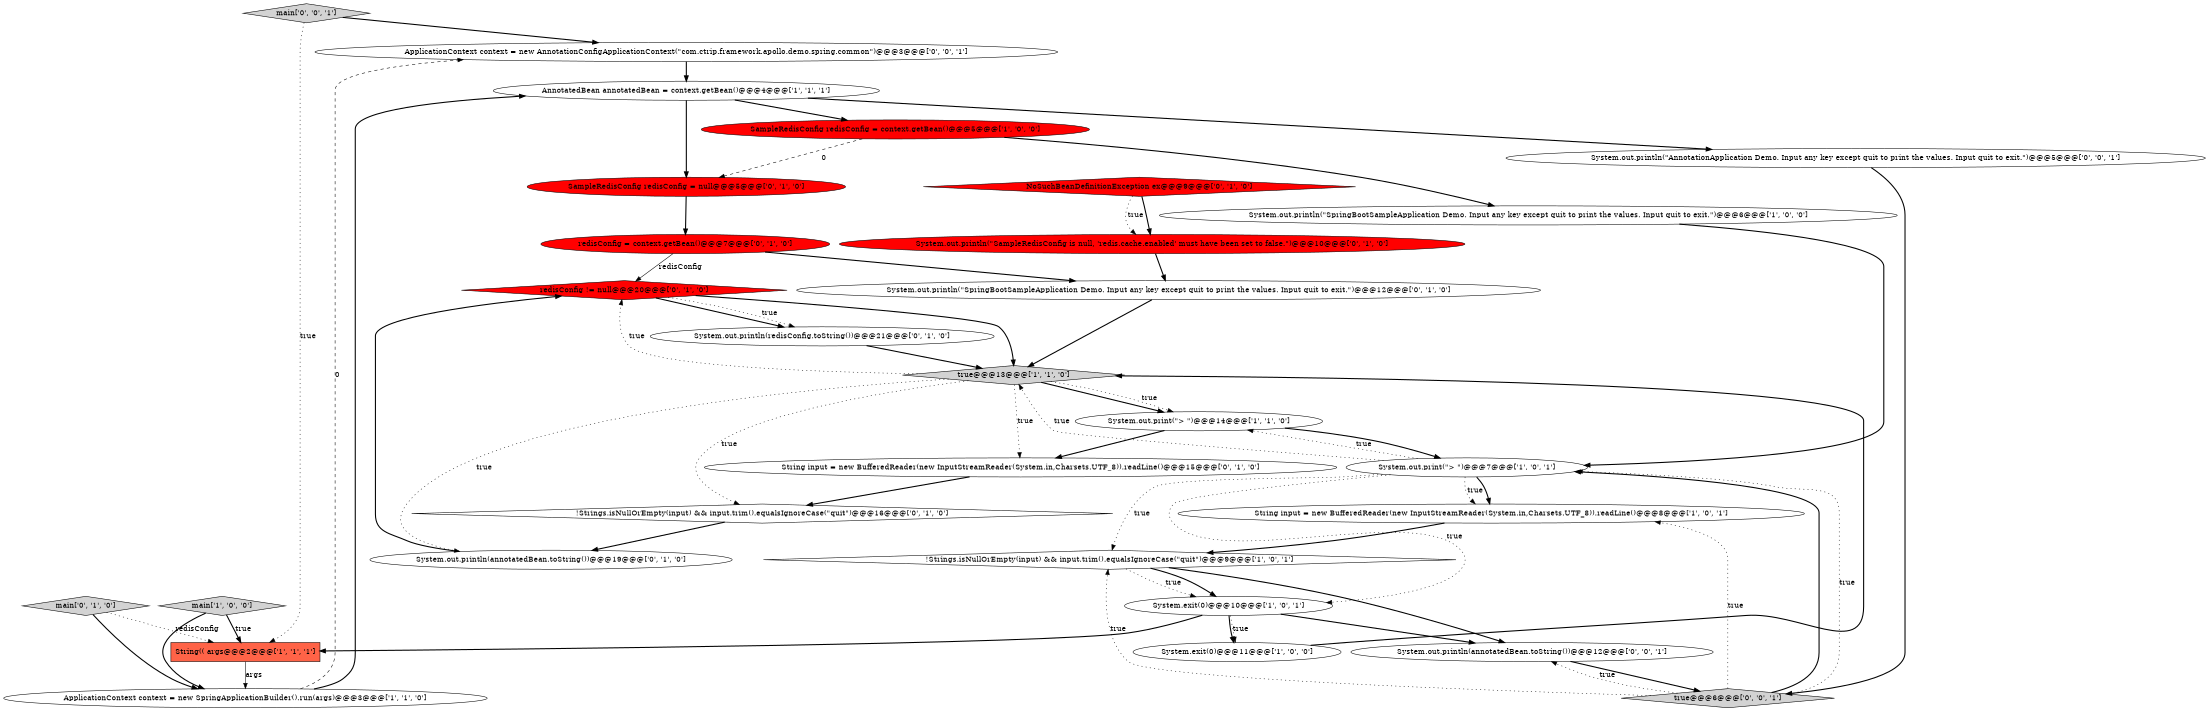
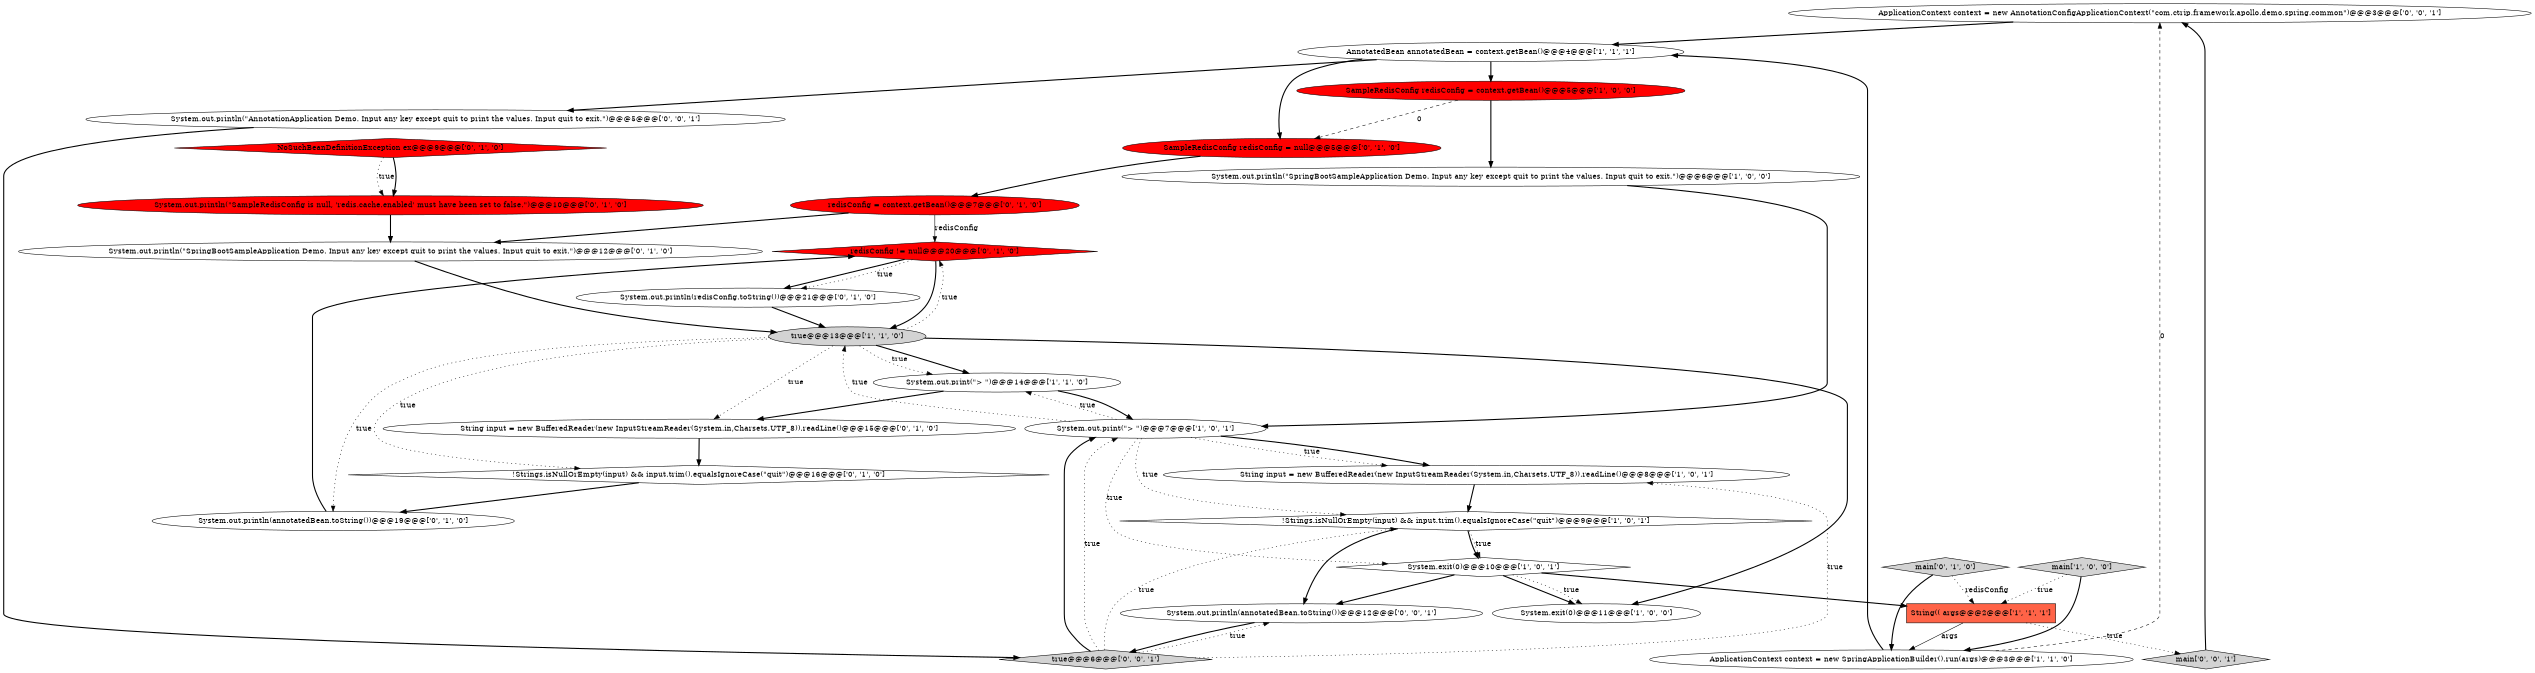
edge "main['0', '0', '1']" -> "String(( args@@@2@@@['1', '1', '1']": reversed
node "true@@@13@@@['1', '1', '0']": shape diamond -> ellipse
edge "System.exit(0)@@@11@@@['1', '0', '0']" -> "true@@@13@@@['1', '1', '0']": reversed
node "System.exit(0)@@@10@@@['1', '0', '1']": shape ellipse -> diamond
edge "main['1', '0', '0']" -> "String(( args@@@2@@@['1', '1', '1']": style bold -> dotted
